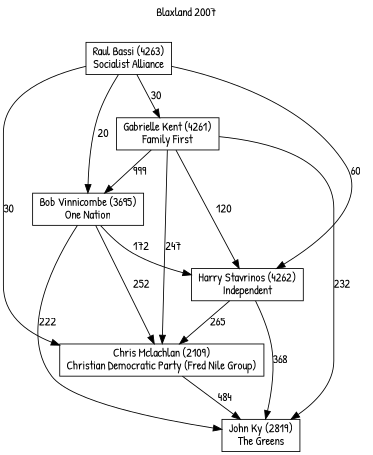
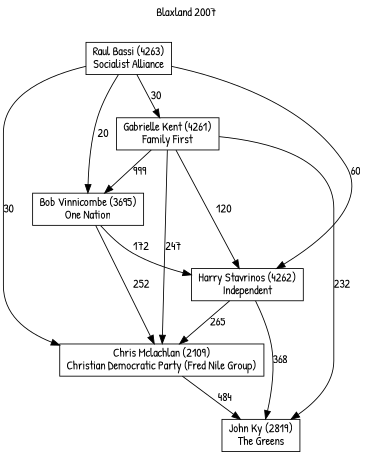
edge "Bob Vinnicombe (3695) One Nation" -> "John Ky (2819) The Greens": removed, label "222"
